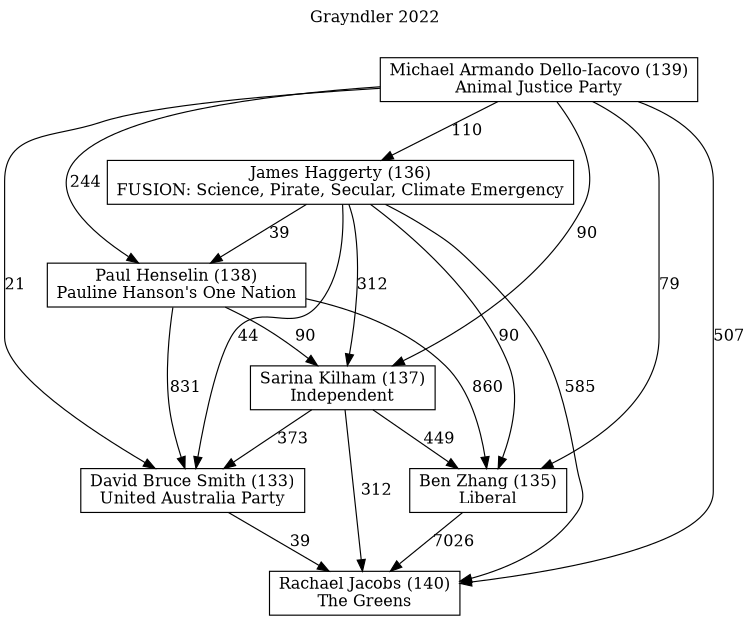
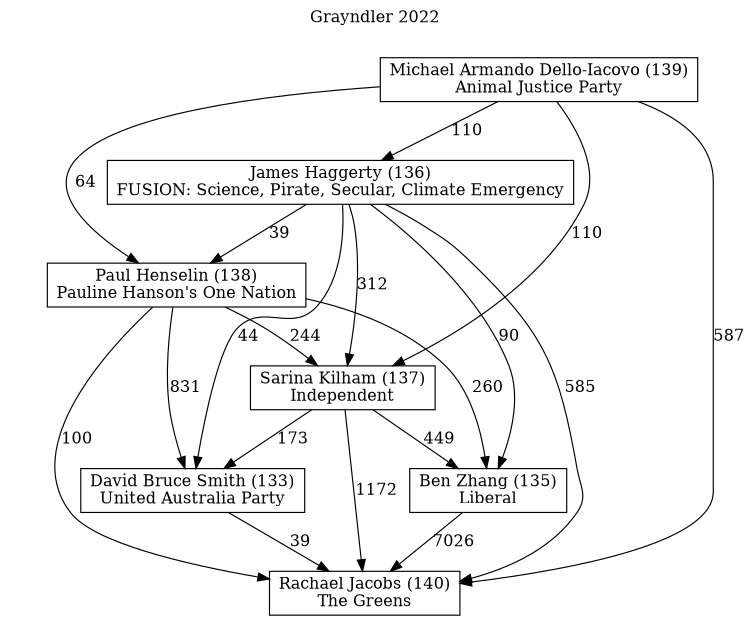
edge "Michael Armando Dello-Iacovo (139) Animal Justice Party" -> "David Bruce Smith (133) United Australia Party": removed, label "21"
edge "Michael Armando Dello-Iacovo (139) Animal Justice Party" -> "Paul Henselin (138) Pauline Hanson's One Nation": label "244" -> "64"
edge "Michael Armando Dello-Iacovo (139) Animal Justice Party" -> "Sarina Kilham (137) Independent": label "90" -> "110"
edge "Michael Armando Dello-Iacovo (139) Animal Justice Party" -> "Ben Zhang (135) Liberal": removed, label "79"
edge "Paul Henselin (138) Pauline Hanson's One Nation" -> "Sarina Kilham (137) Independent": label "90" -> "244"
edge "Michael Armando Dello-Iacovo (139) Animal Justice Party" -> "Rachael Jacobs (140) The Greens": label "507" -> "587"
edge "Paul Henselin (138) Pauline Hanson's One Nation" -> "Ben Zhang (135) Liberal": label "860" -> "260"
edge "Sarina Kilham (137) Independent" -> "David Bruce Smith (133) United Australia Party": label "373" -> "173"
edge "Sarina Kilham (137) Independent" -> "Rachael Jacobs (140) The Greens": label "312" -> "1172"
edge "Paul Henselin (138) Pauline Hanson's One Nation" -> "Rachael Jacobs (140) The Greens": added, label "100"
